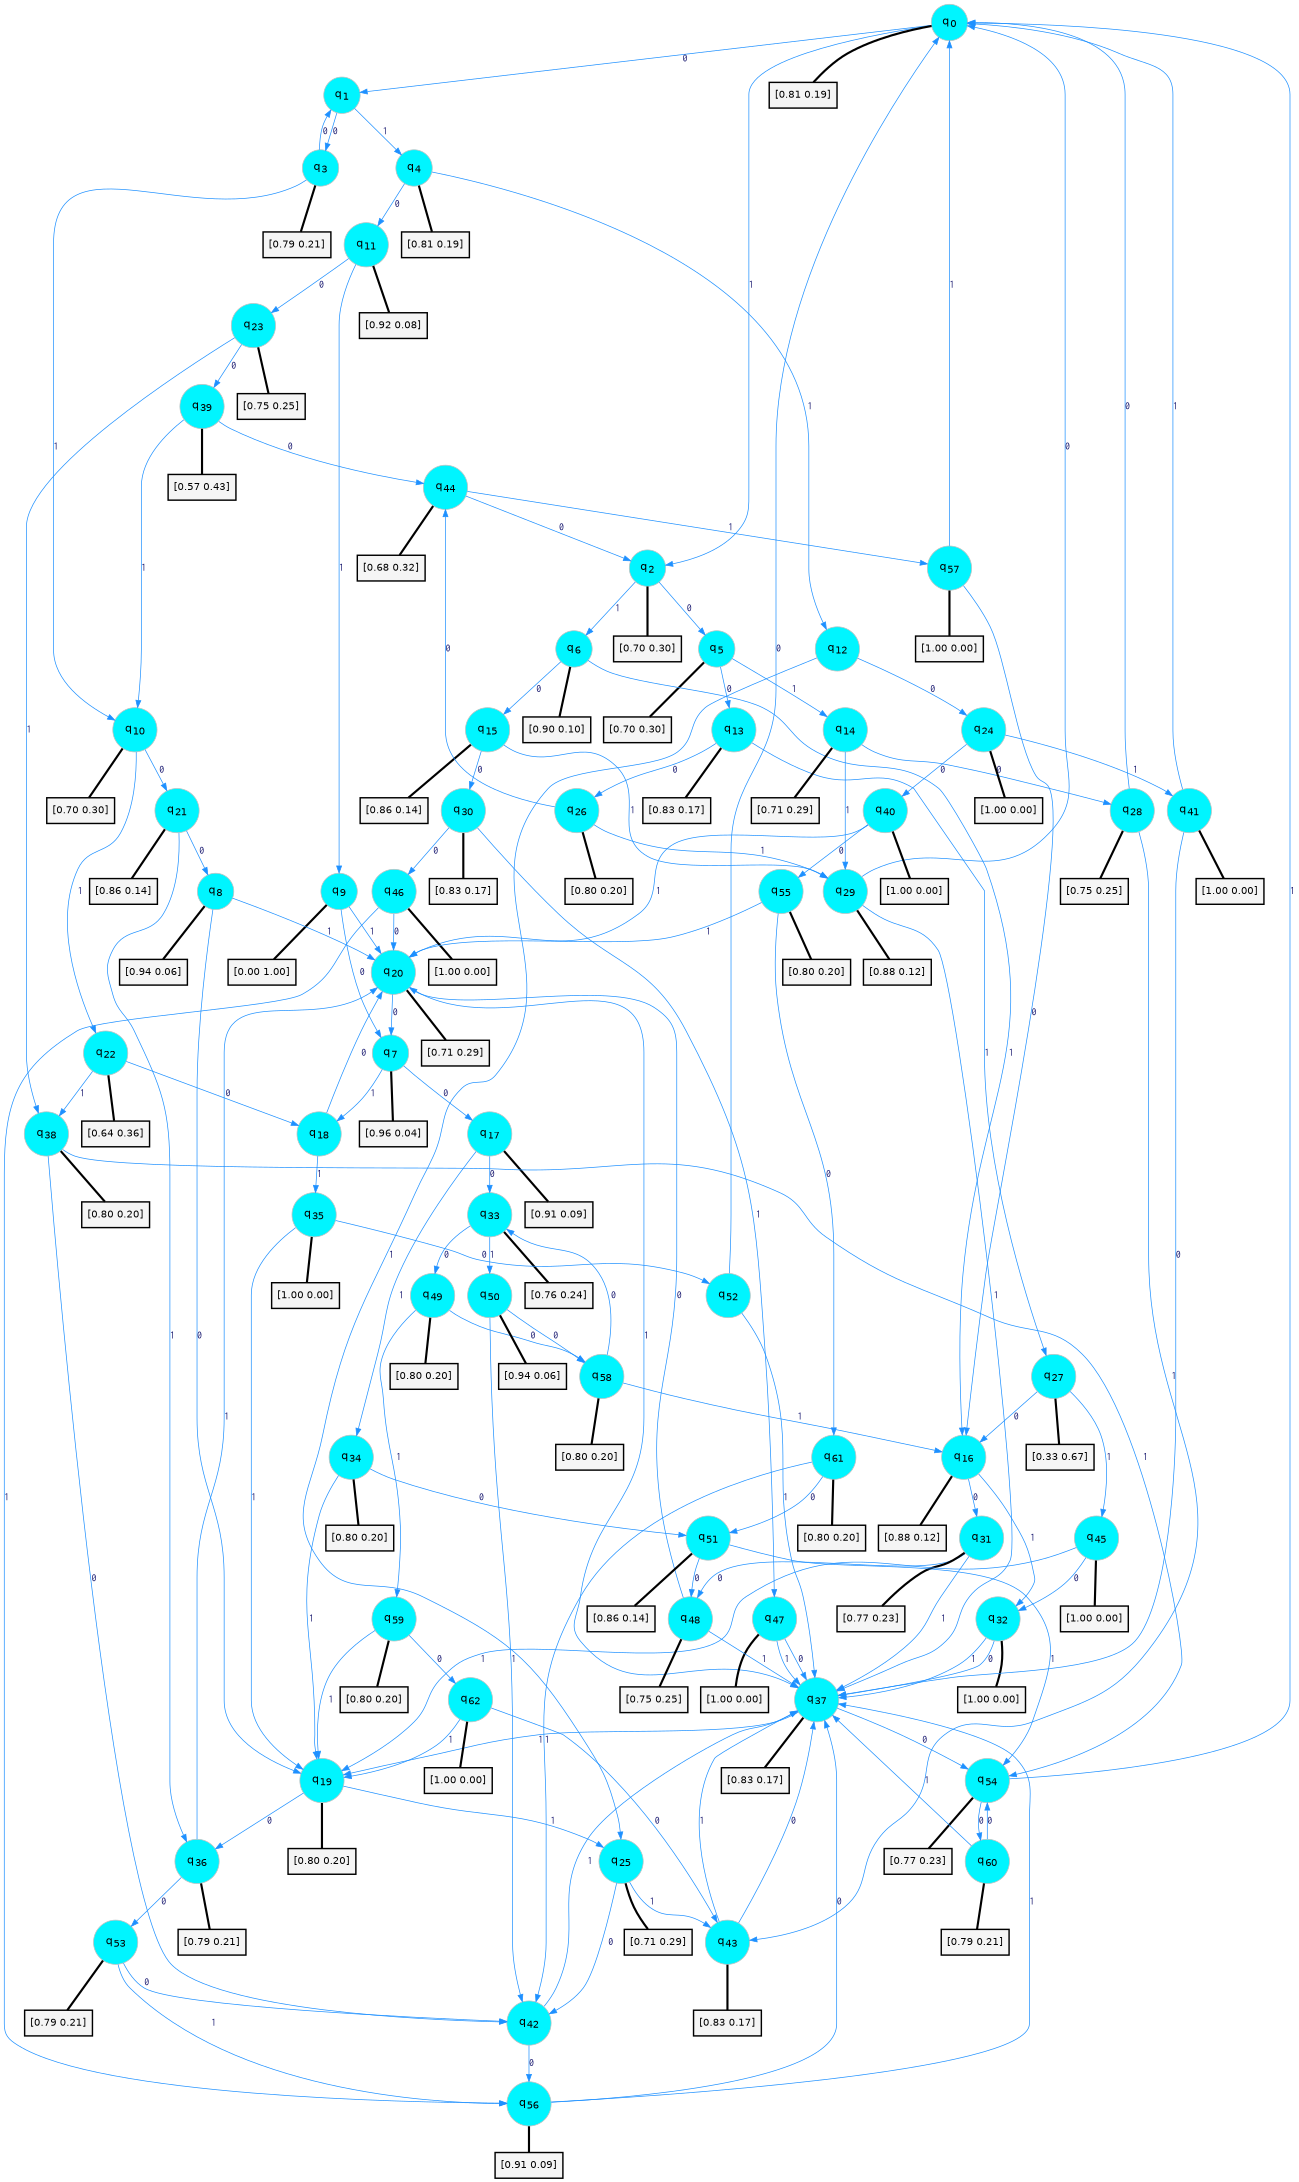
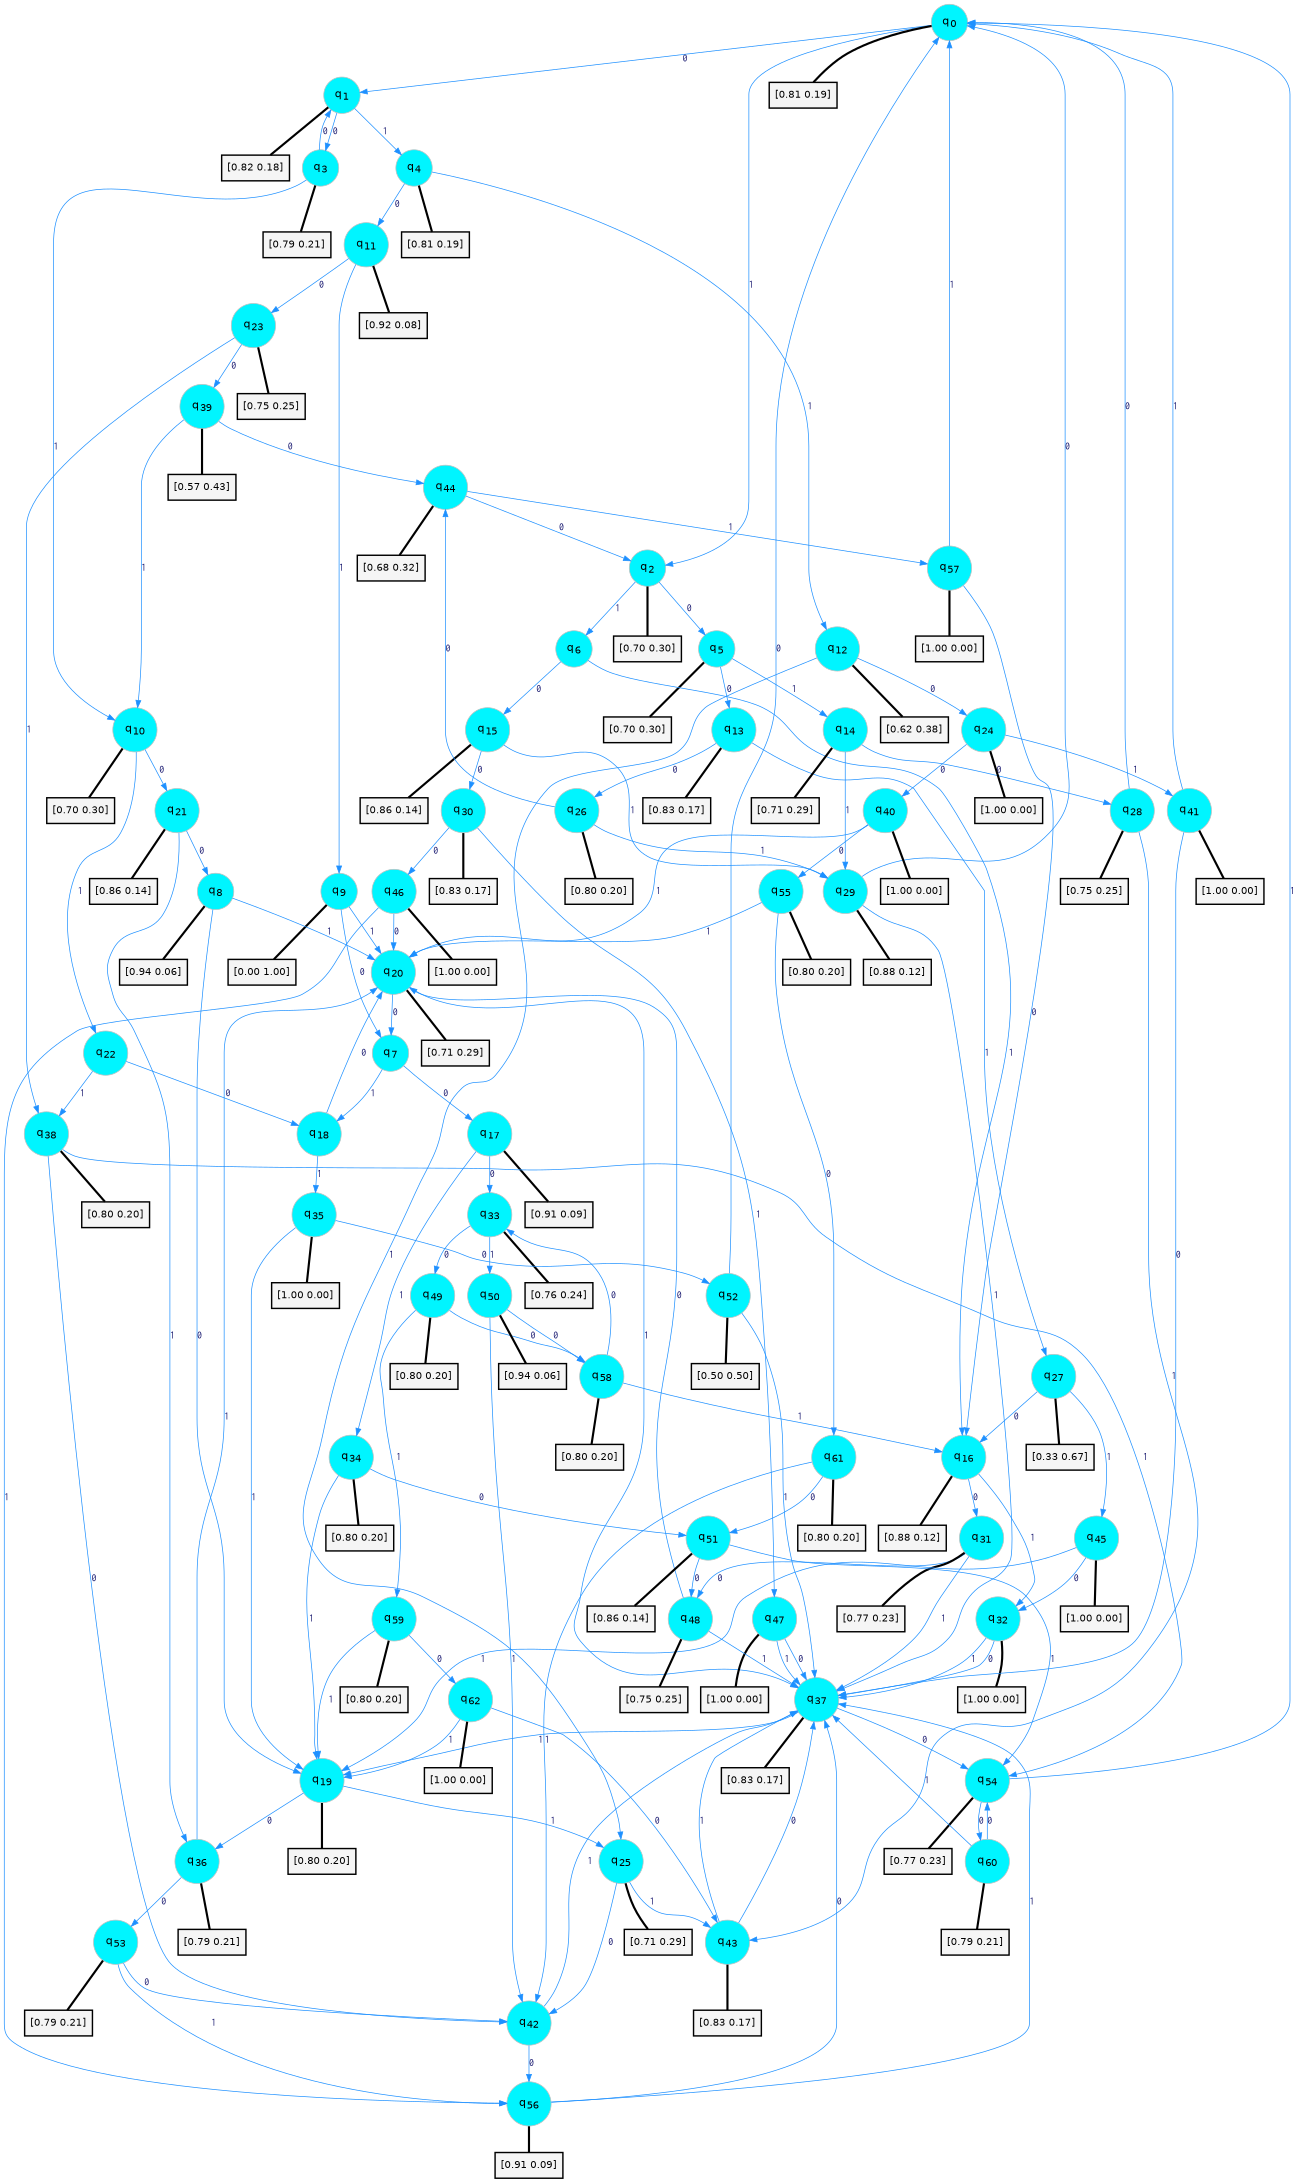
node "[0.82 0.18]": added
node "[0.90 0.10]": removed
node "[0.62 0.38]": added
node "[0.64 0.36]": removed
node "[0.96 0.04]": removed
node "[0.50 0.50]": added
